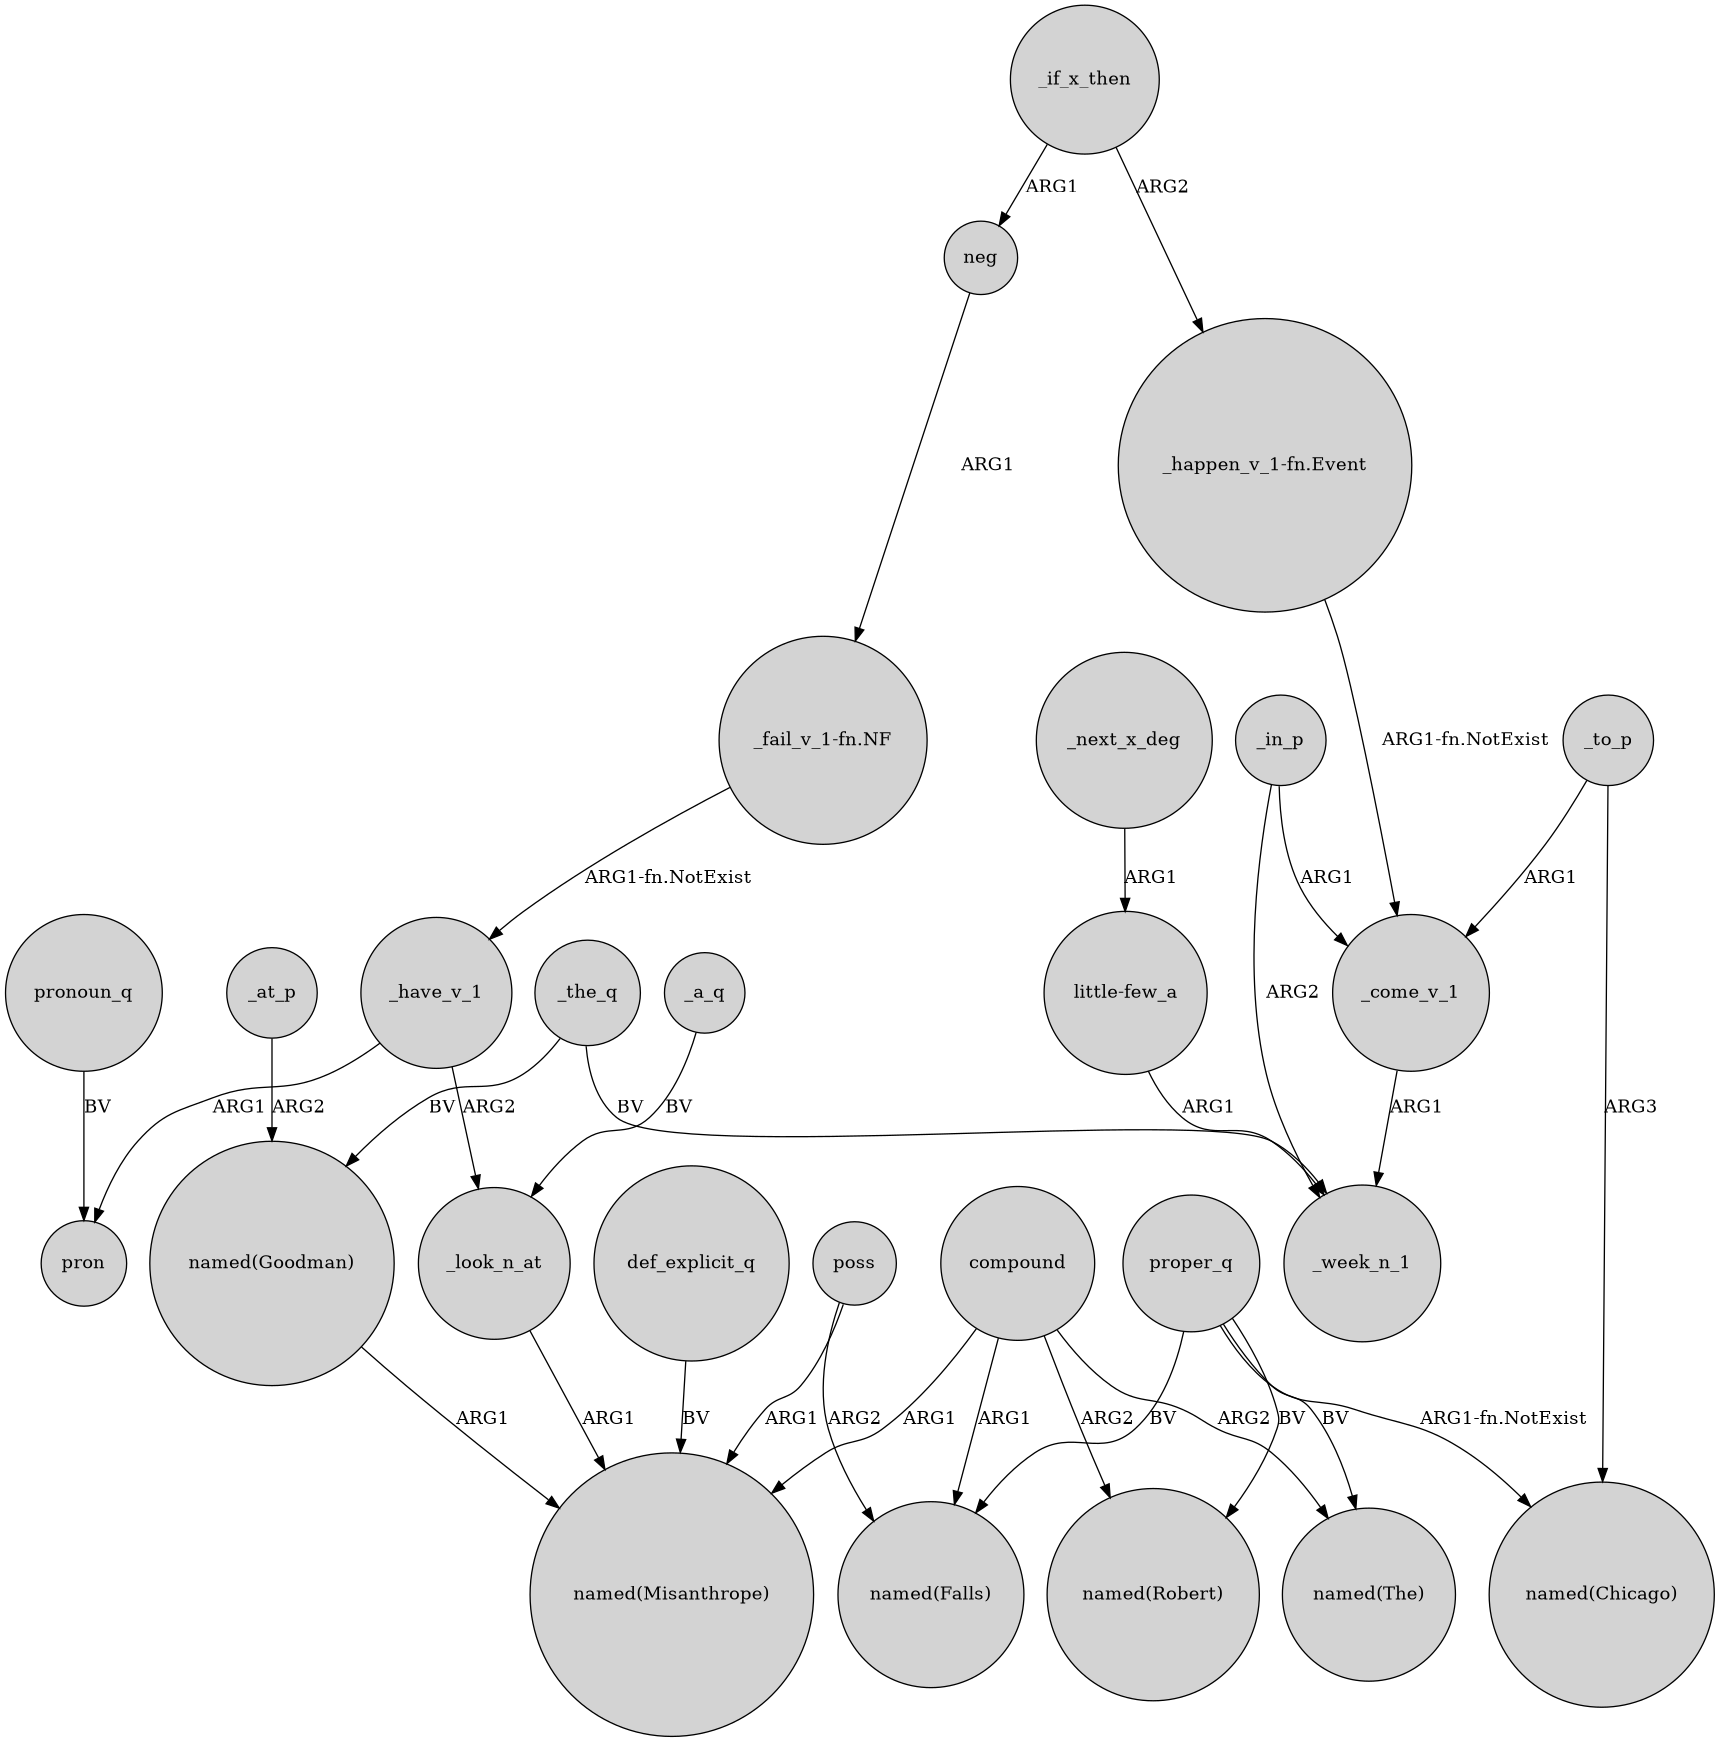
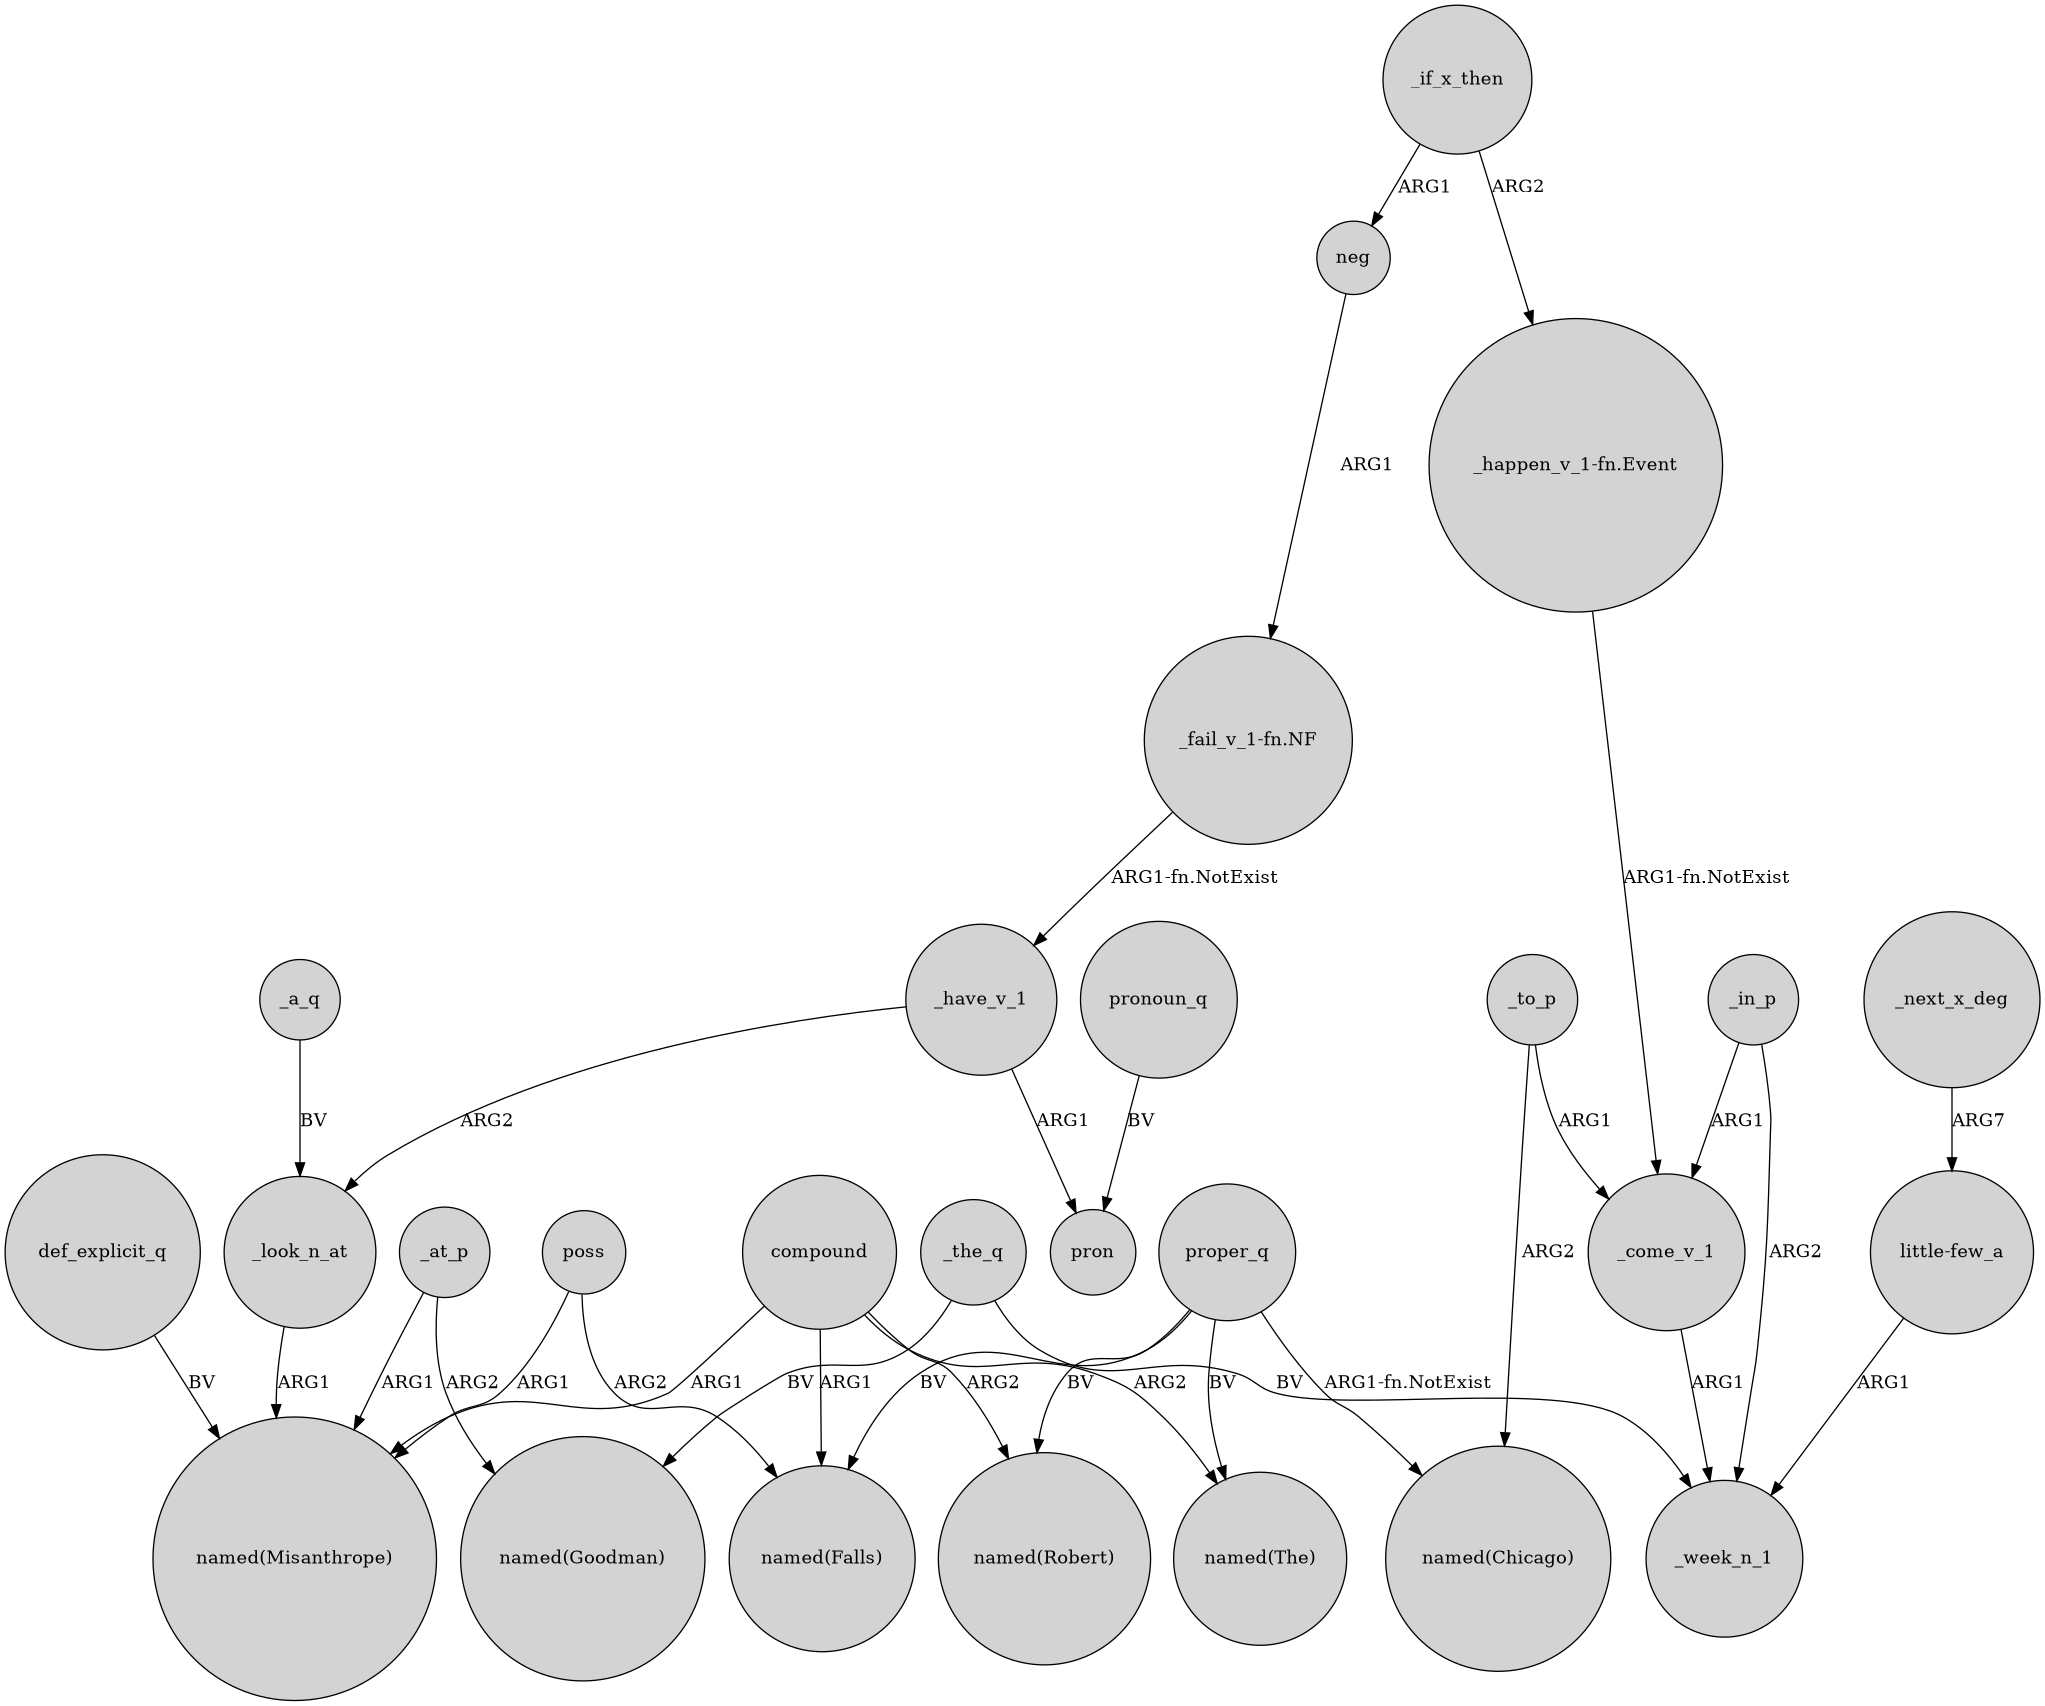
edge "_next_x_deg" -> "little-few_a": label "ARG1" -> "ARG7"
edge "_to_p" -> "named(Chicago)": label "ARG3" -> "ARG2"
edge "named(Goodman)" -> "named(Misanthrope)": now "_at_p" -> "named(Misanthrope)"
